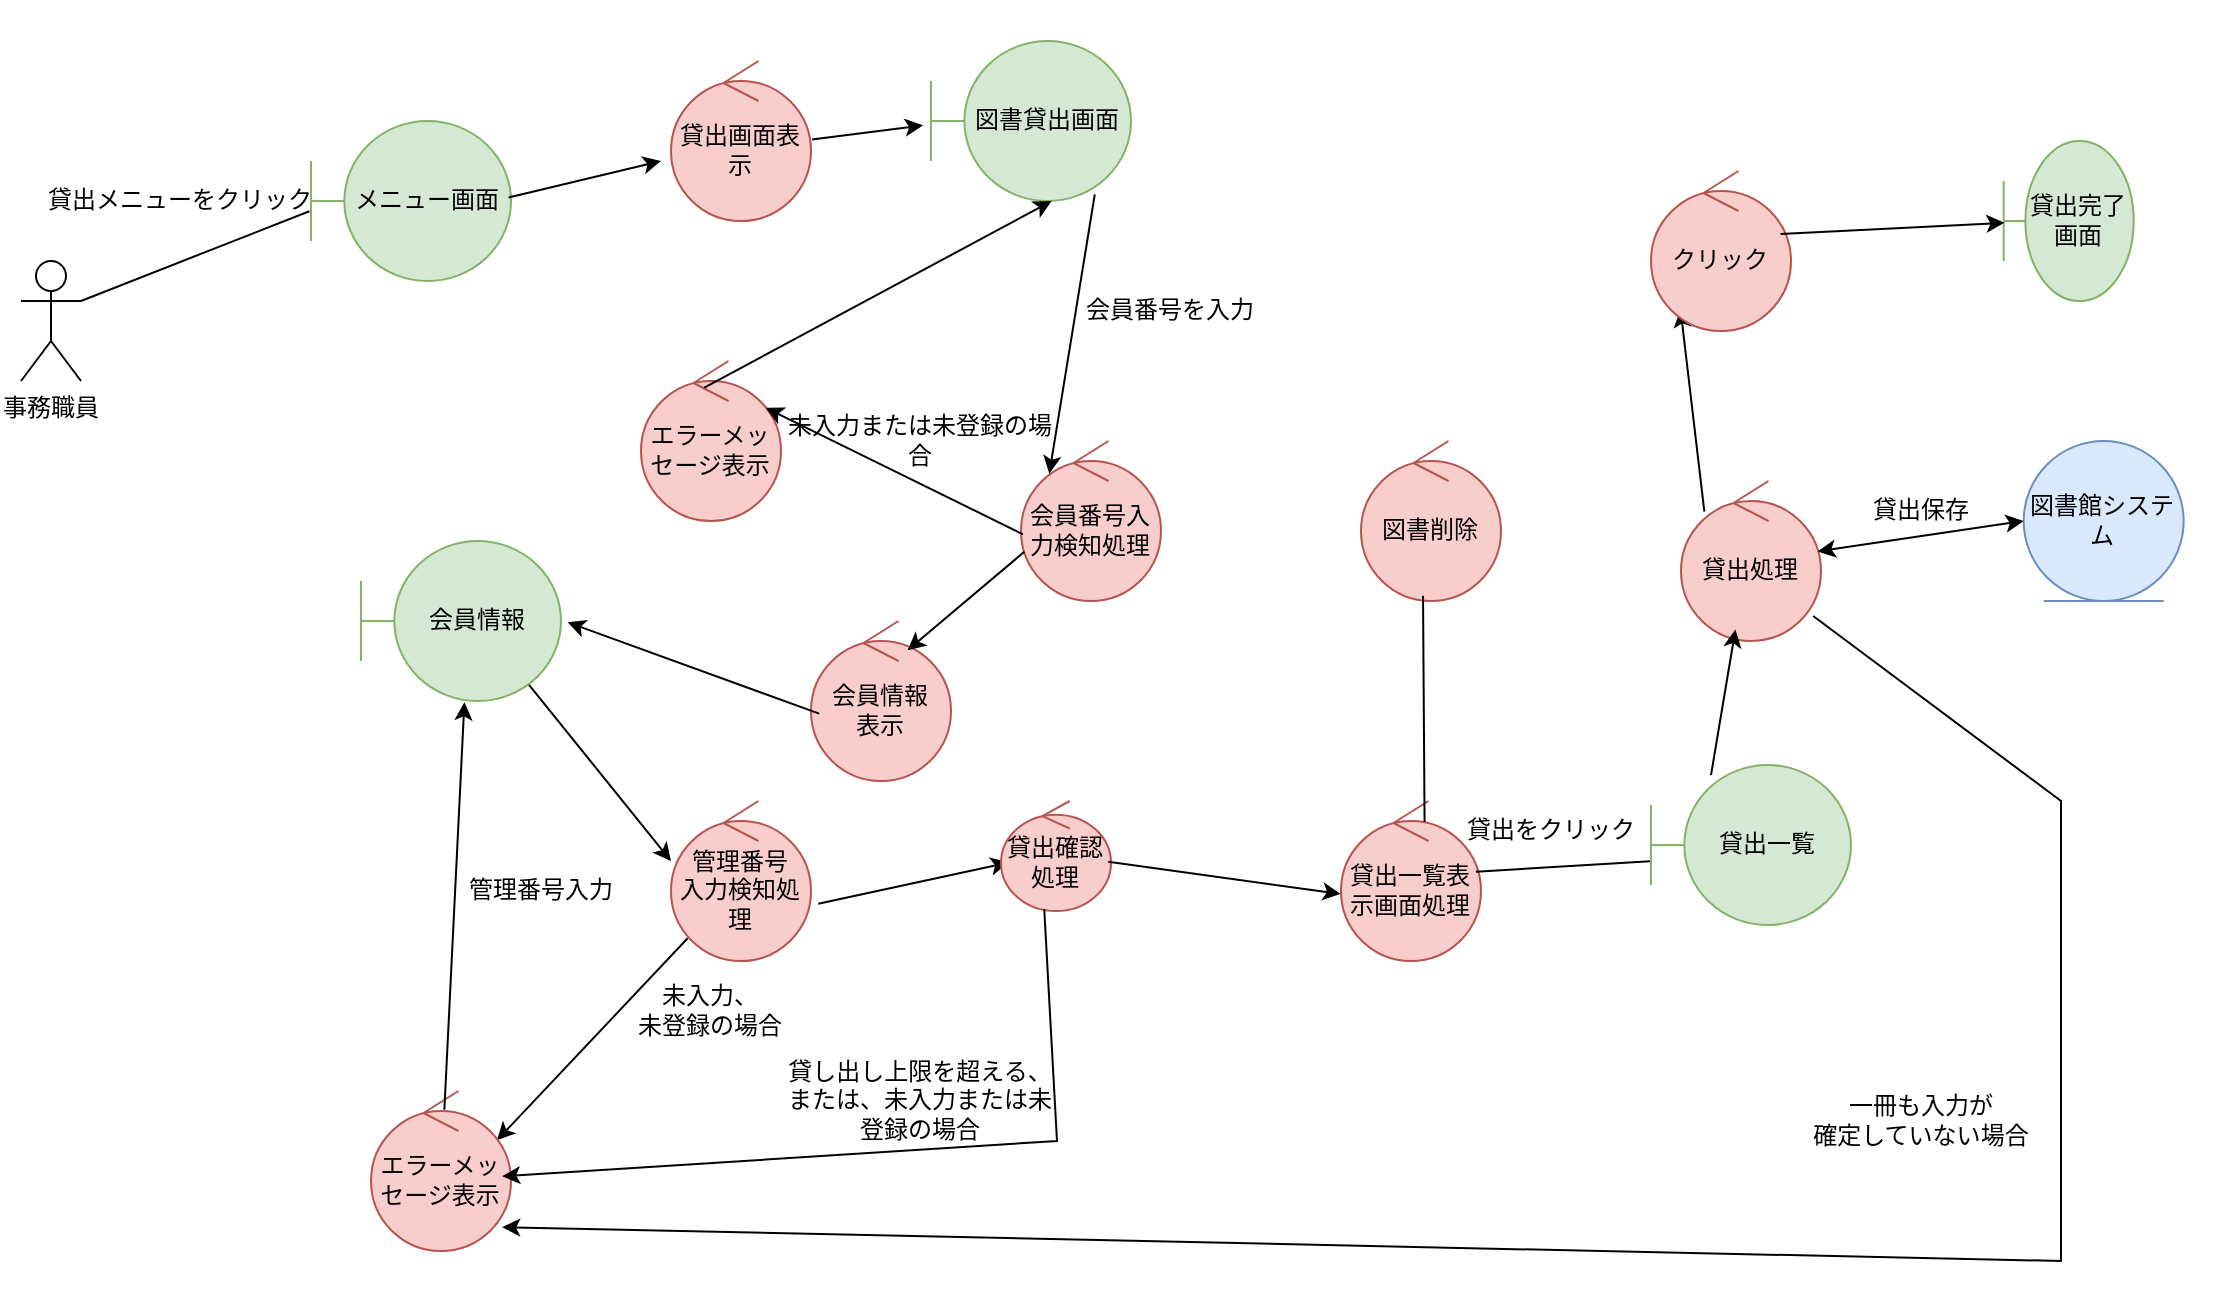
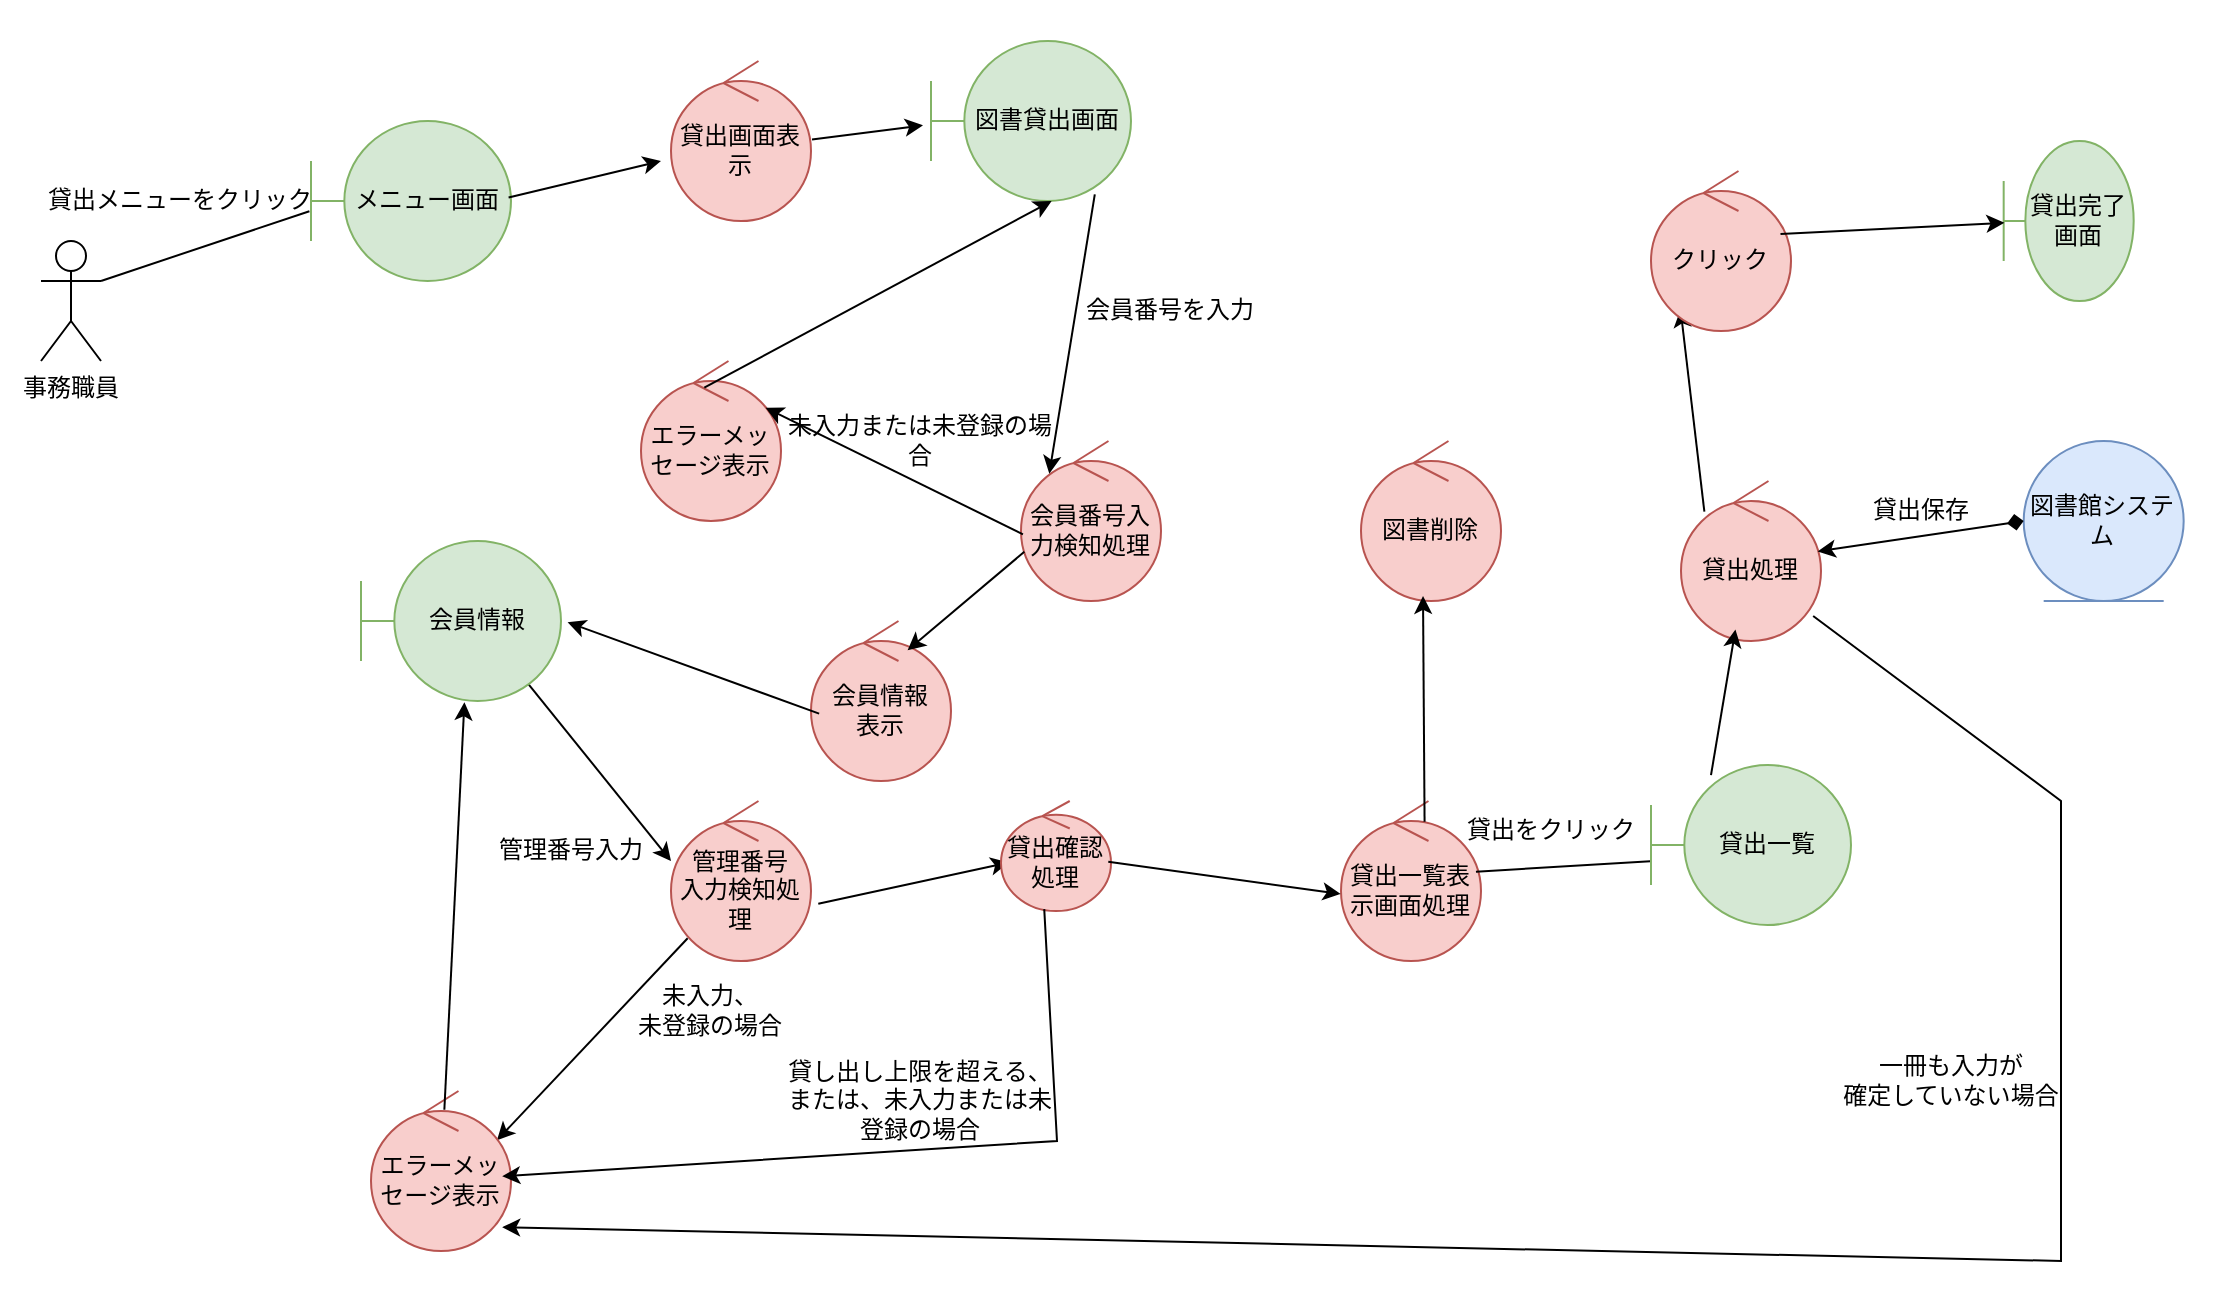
node "事務職員": moved (51, 321) -> (71, 301)
edge "図書館システム" -- "貸出処理": arrowhead classic -> diamond
edge "図書削除" -- "貸出一覧表示画面処理": arrowhead none -> classic
node "管理番号入力": moved (541, 891) -> (571, 851)
node "一冊も入力が 確定していない場合": moved (1921, 1121) -> (1951, 1081)
